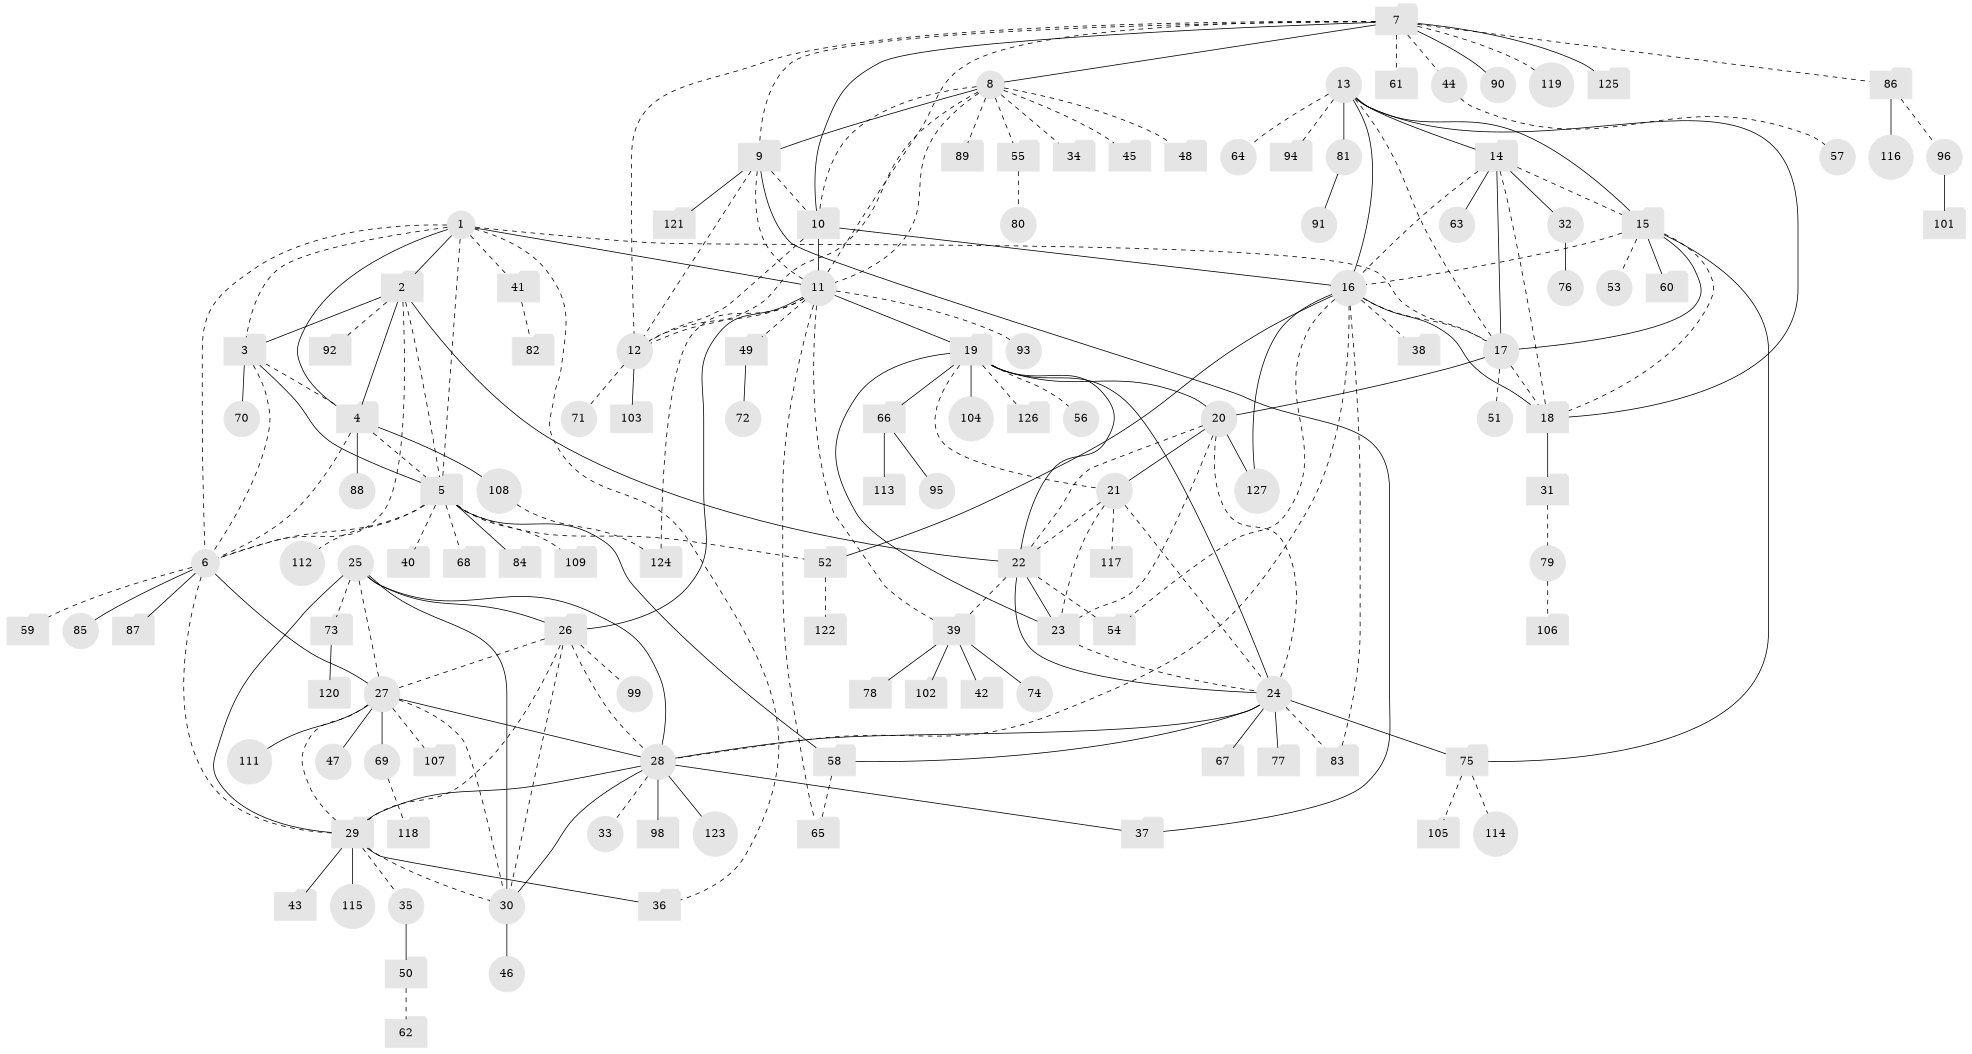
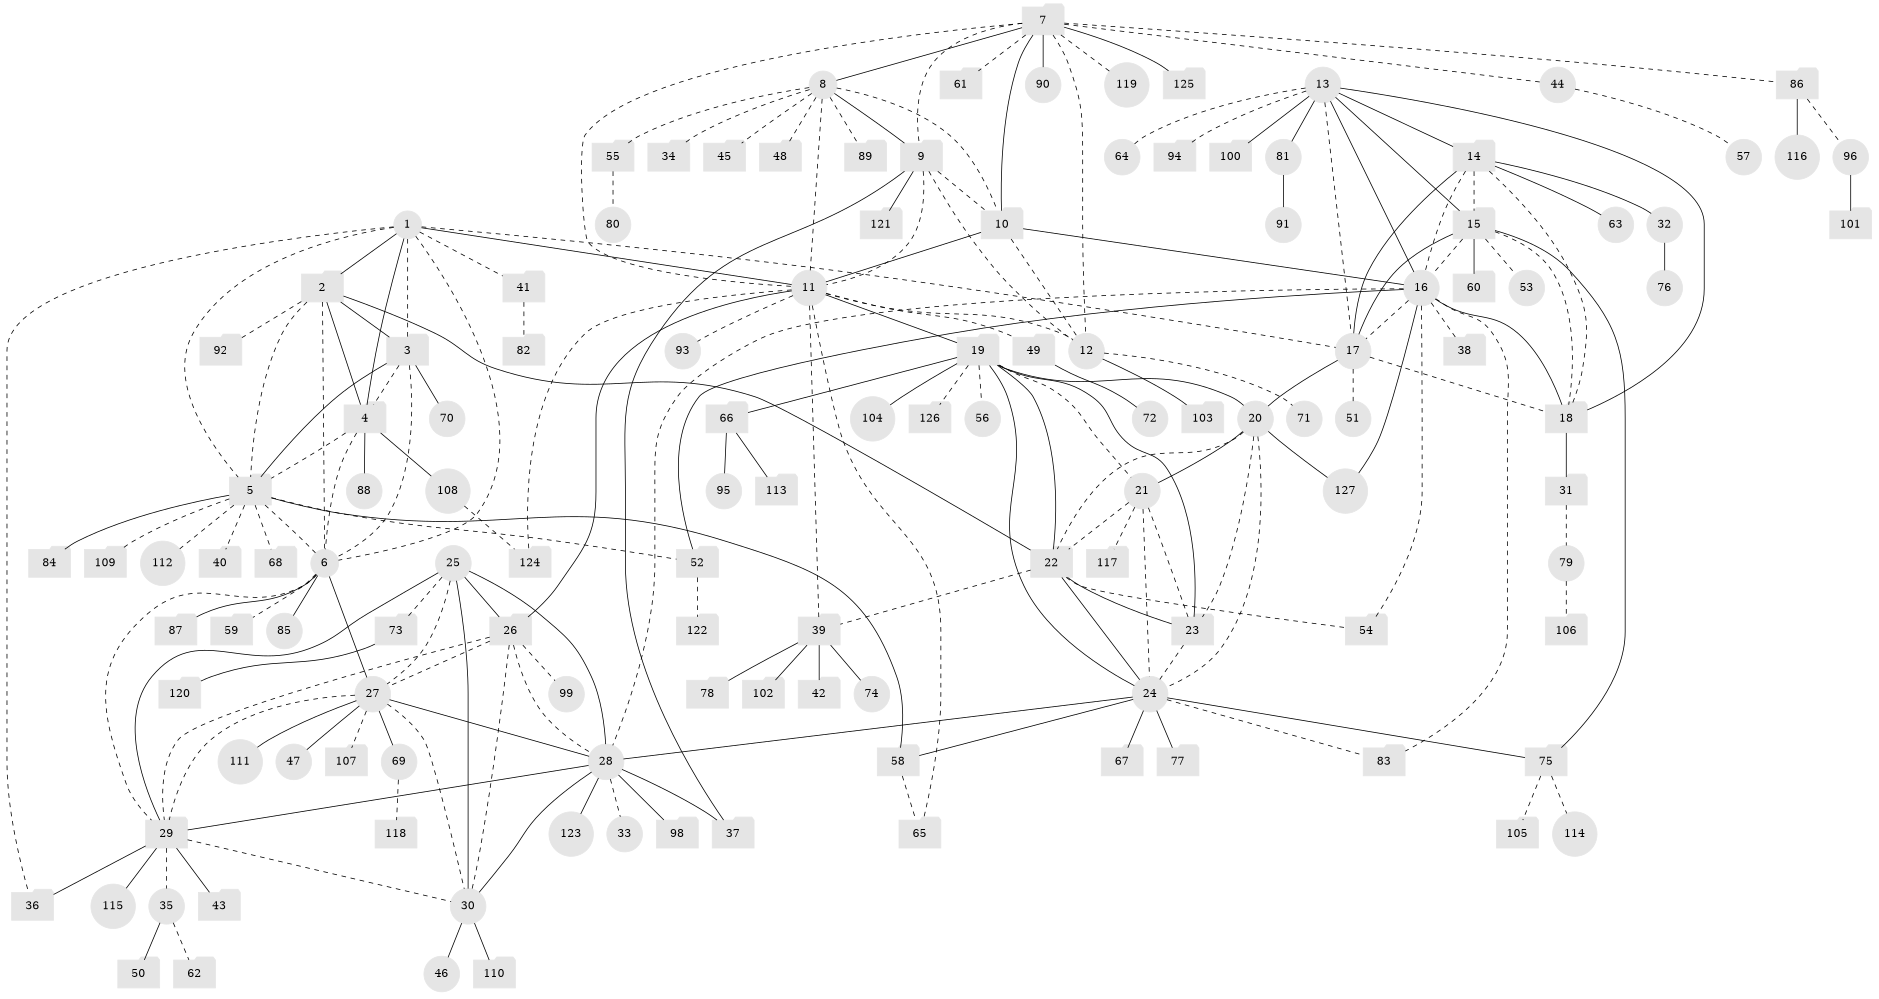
node "100": added
edge "8" -- "12": removed
node "110": added
edge "50" -- "62": now "35" -- "62"
